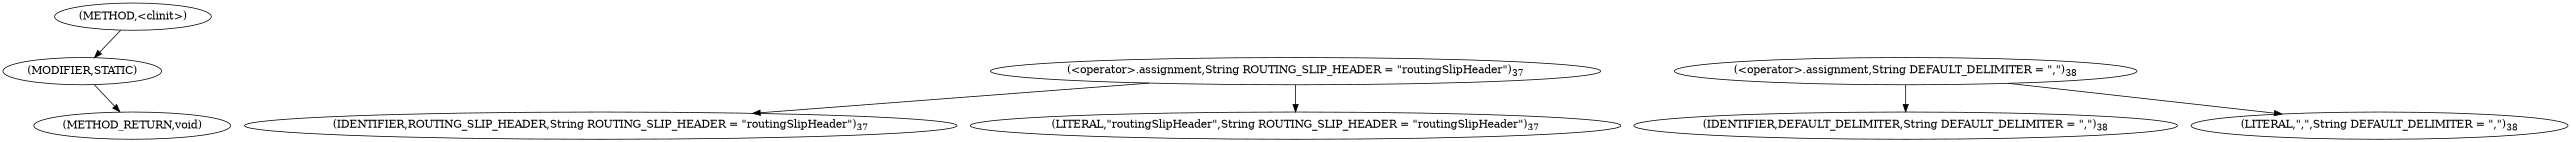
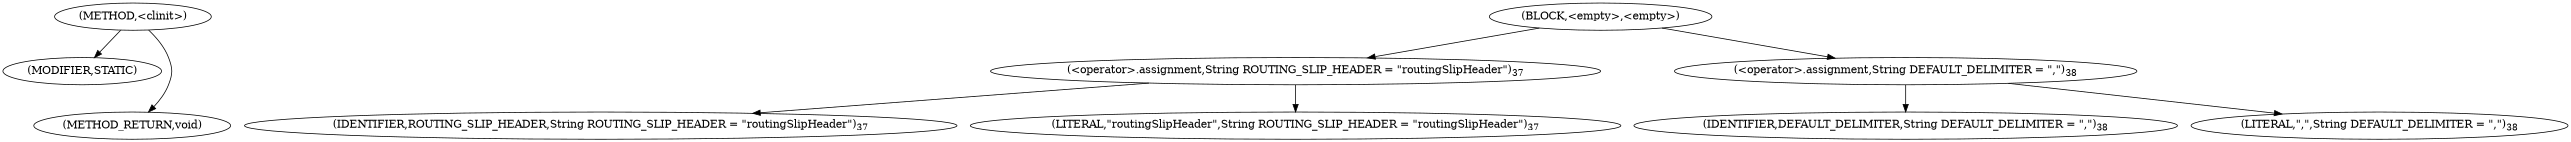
node "(BLOCK,<empty>,<empty>)": added
edge "(MODIFIER,STATIC)" -> "(METHOD_RETURN,void)": now "(METHOD,<clinit>)" -> "(METHOD_RETURN,void)"
